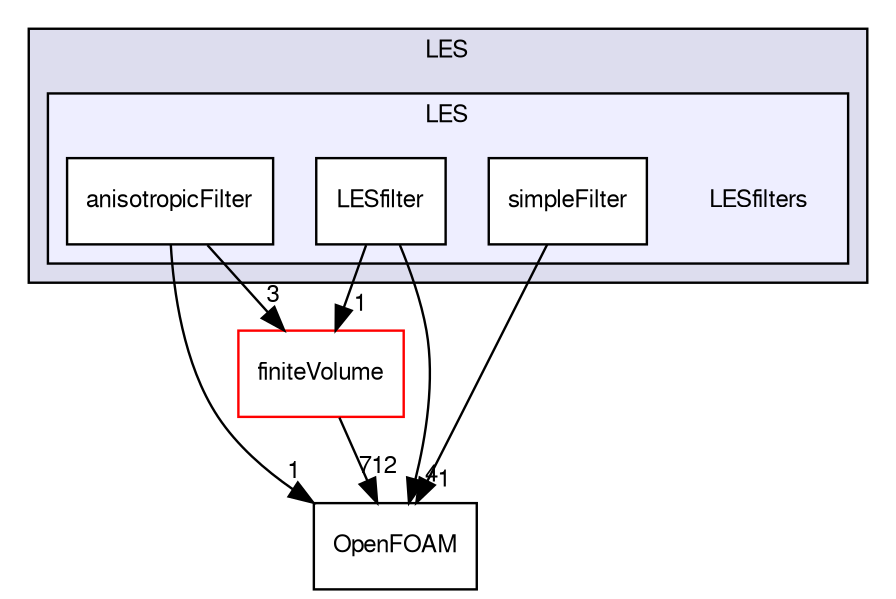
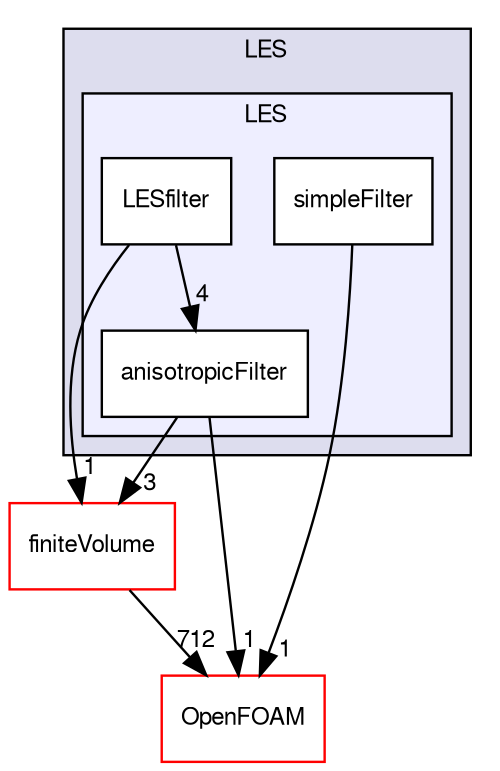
node "LESfilters": removed
edge "LESfilter" -> "OpenFOAM": now "LESfilter" -> "anisotropicFilter"
node "OpenFOAM": color black -> red
